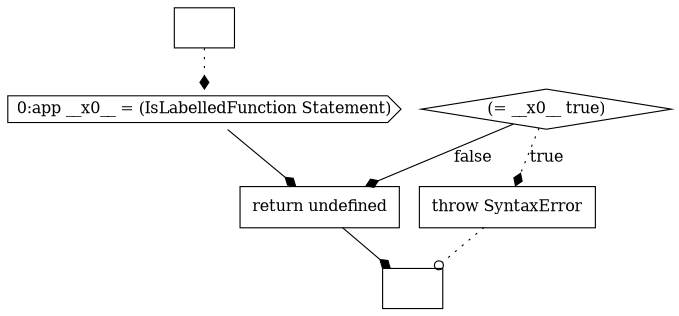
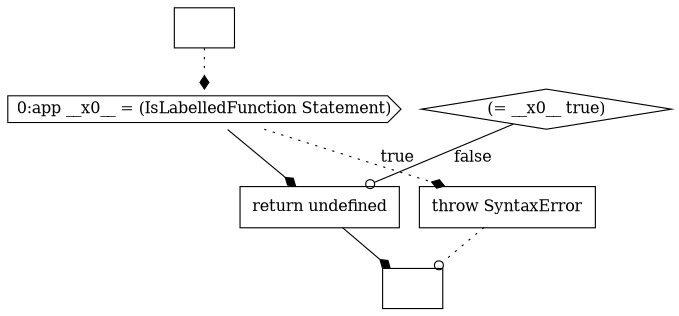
edge "(= __x0__ true)" -> "throw SyntaxError": now "0:app __x0__ = (IsLabelledFunction Statement)" -> "throw SyntaxError"
edge "(= __x0__ true)" -> "return undefined": arrowhead diamond -> odot
